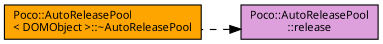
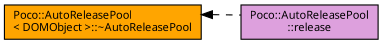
edge "Poco::AutoReleasePool < DOMObject >::~AutoReleasePool" -> "Poco::AutoReleasePool ::release": reversed
